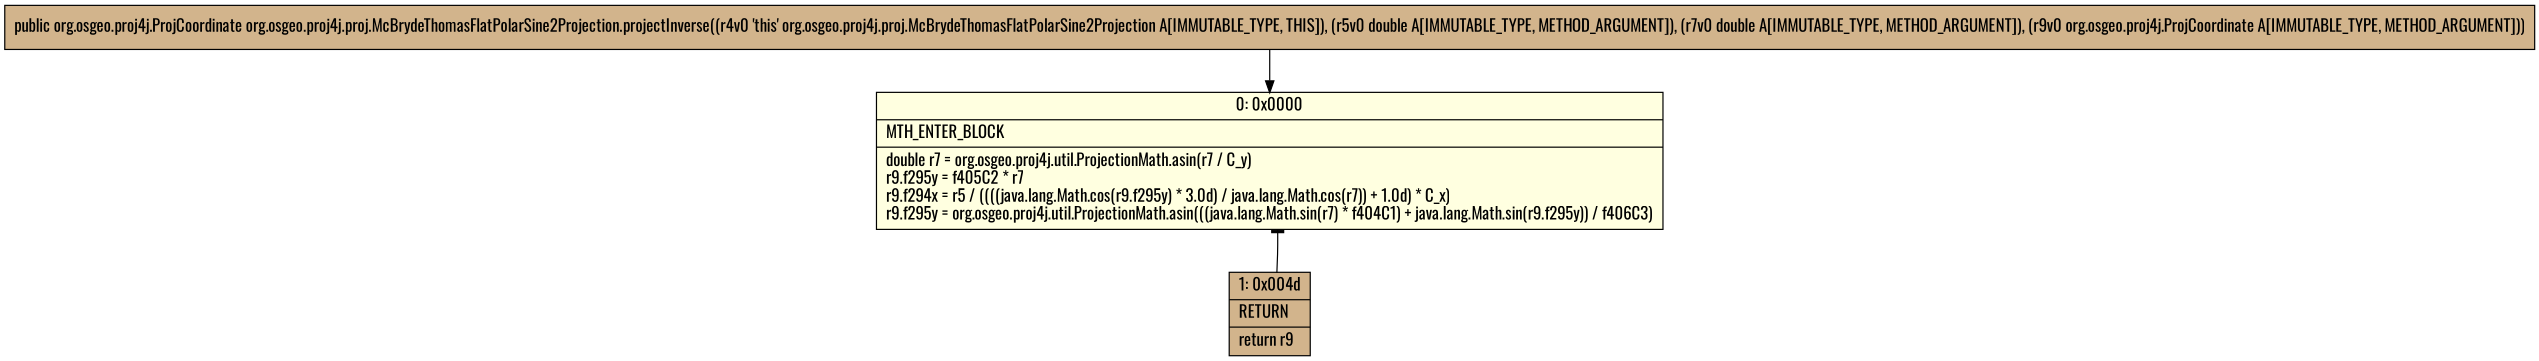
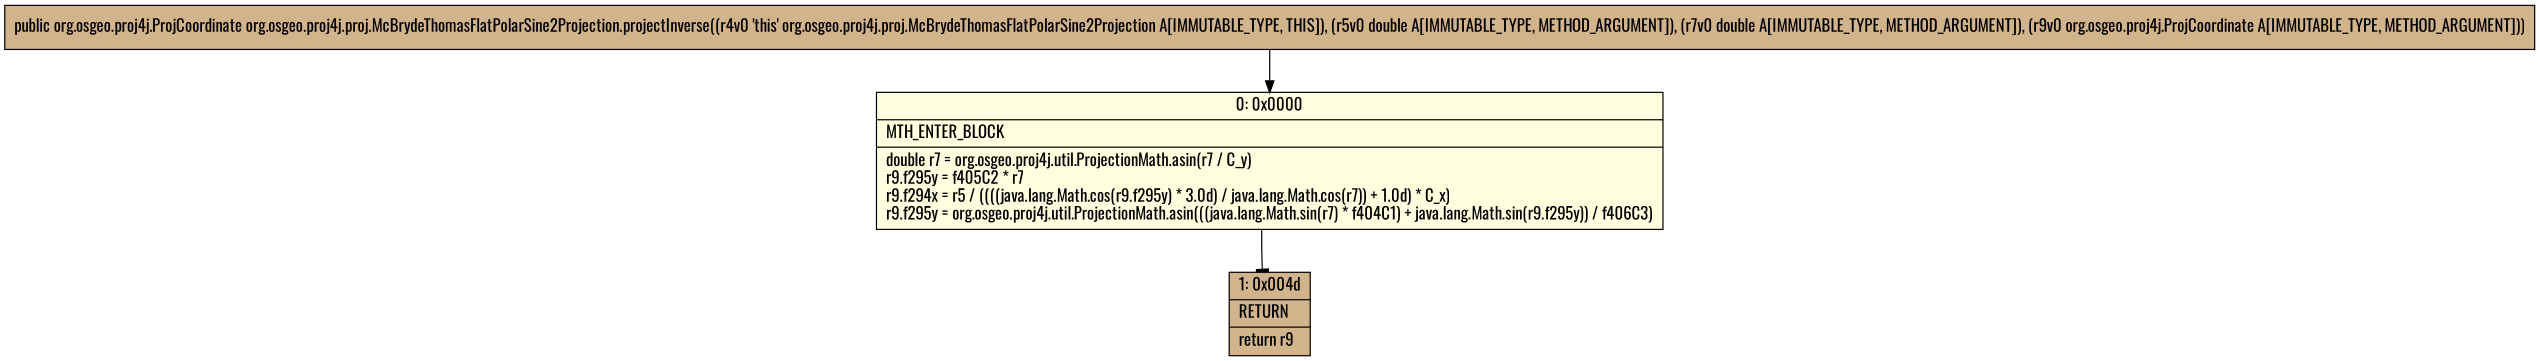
edge "1: 0x004d" -> "0: 0x0000": reversed
